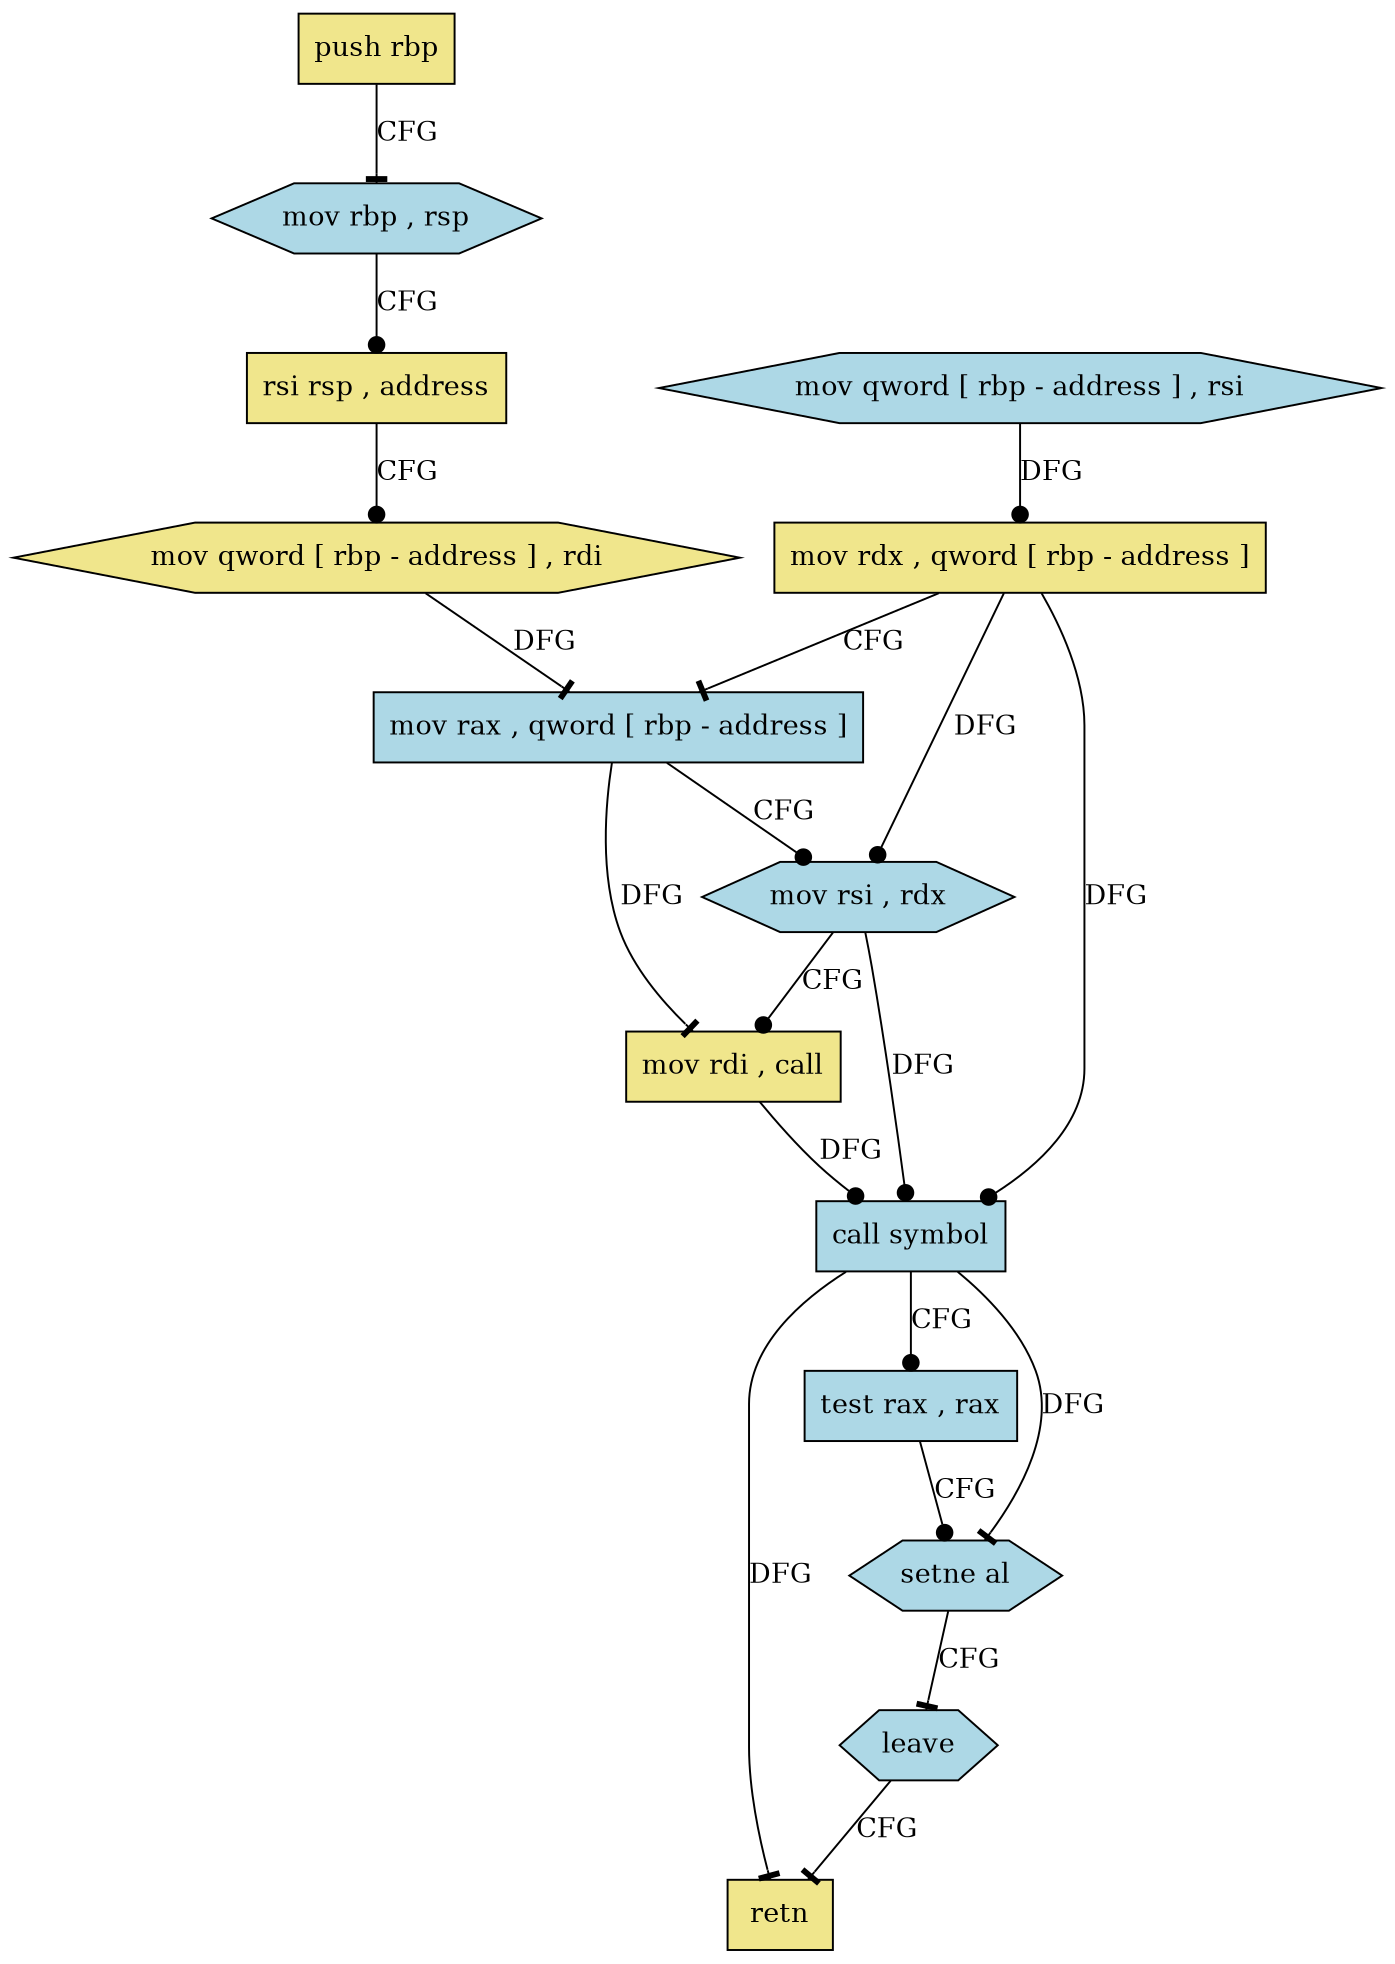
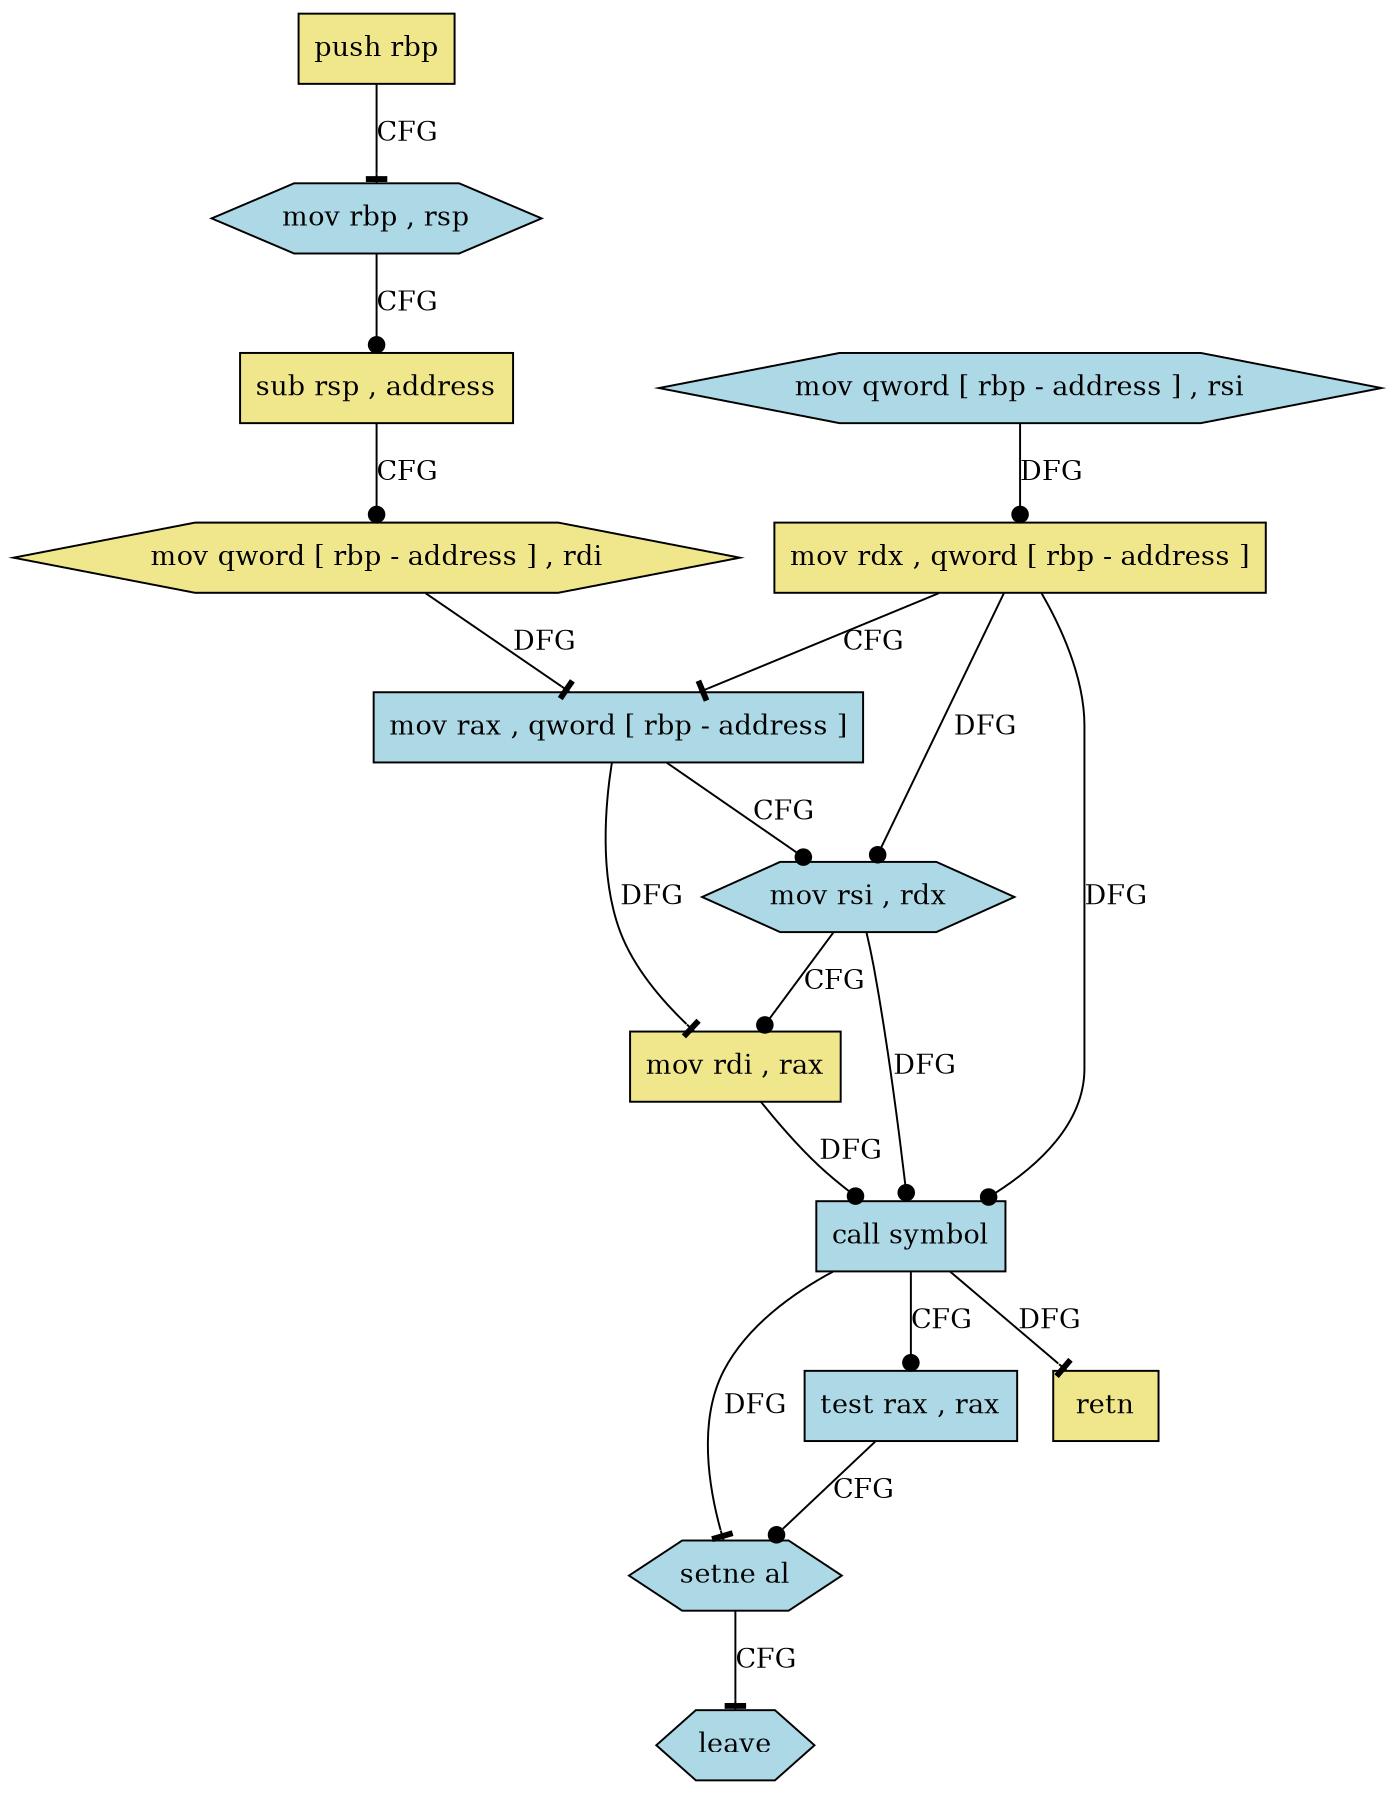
node "rsi rsp , address": label "rsi rsp , address" -> "sub rsp , address"
node "mov rdi , call": label "mov rdi , call" -> "mov rdi , rax"
edge "leave" -> "retn": removed, label "CFG"
